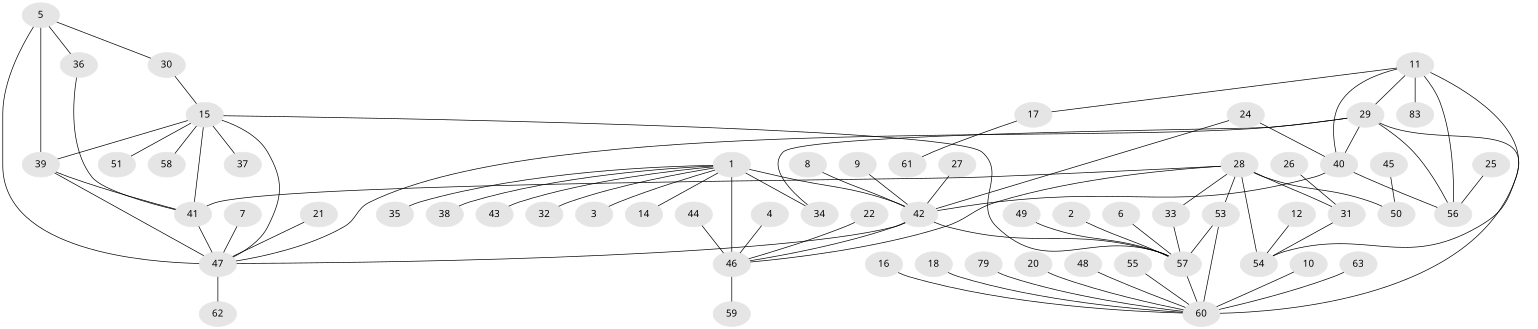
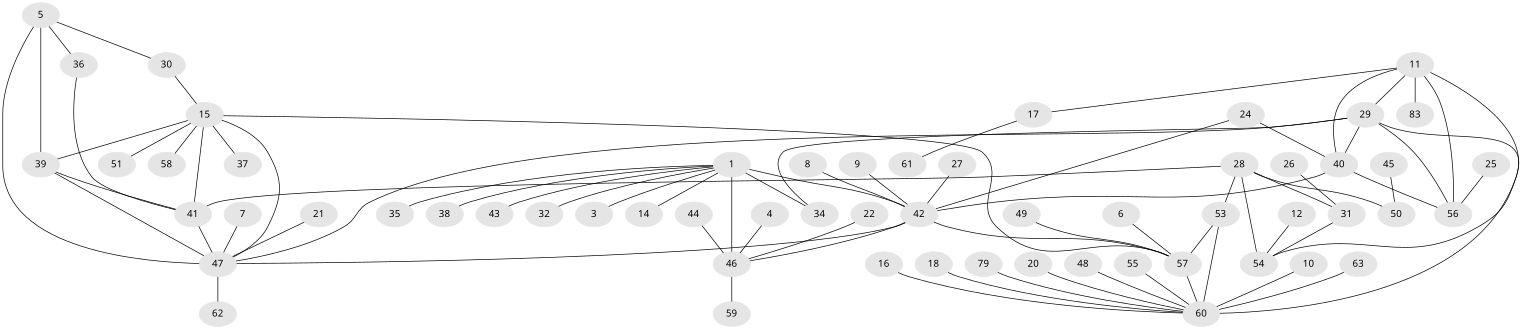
edge "28" -- "46": removed
node "2": removed
node "33": removed
